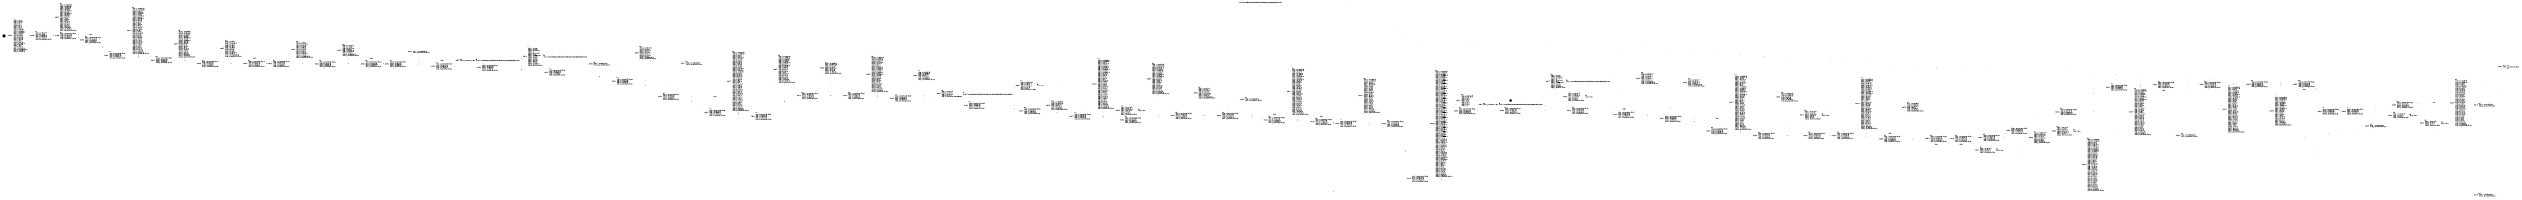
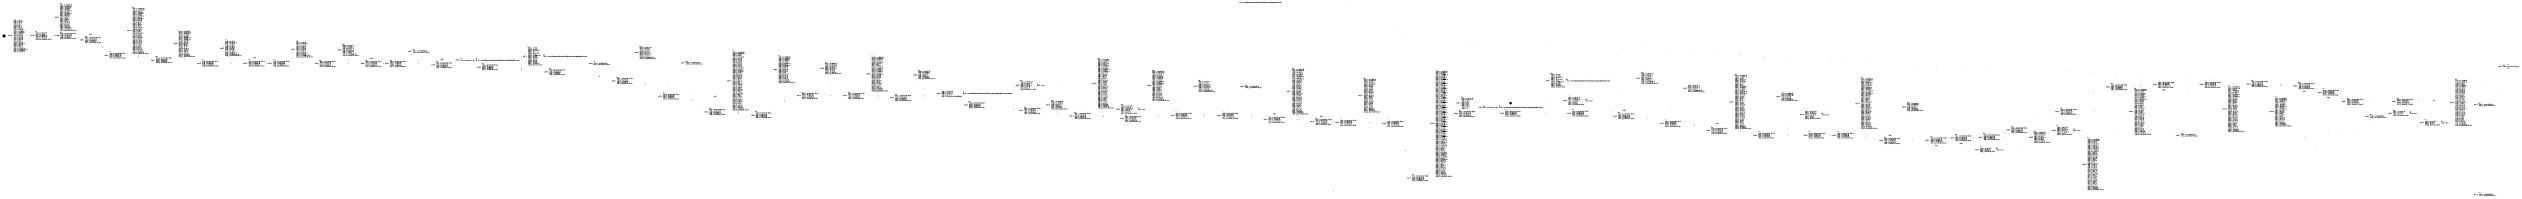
node "0x40336c": added
